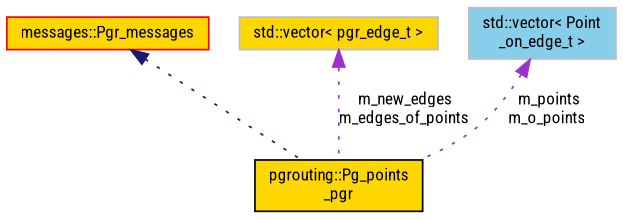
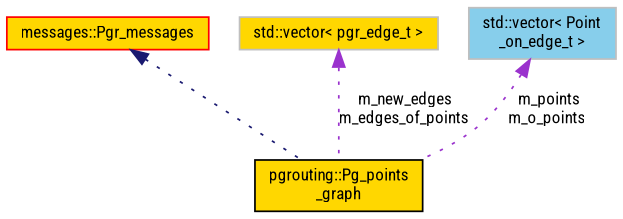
node "pgrouting::Pg_points _pgr": label "pgrouting::Pg_points _pgr" -> "pgrouting::Pg_points _graph"
